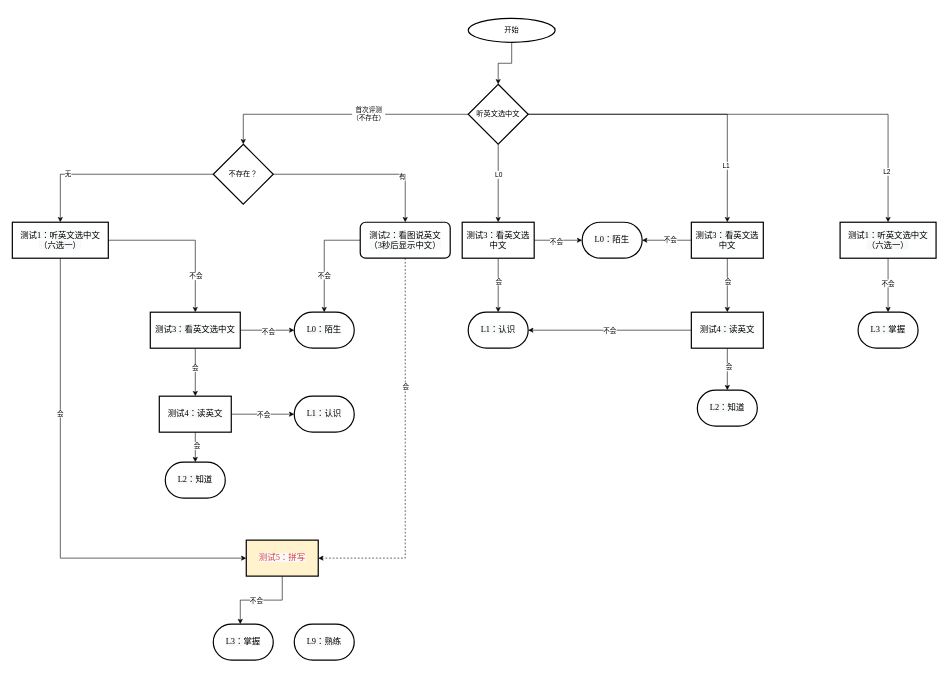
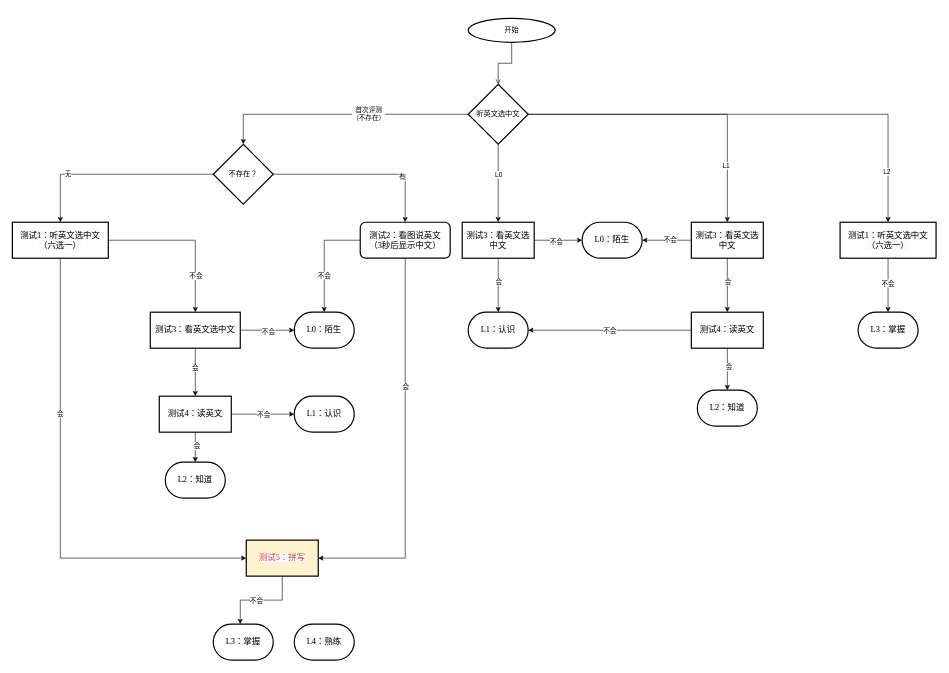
edge "开始" -> "听英文选中文": arrowhead classic -> open
edge "测试2：看图说英文 （3秒后显示中文）" -> "测试5：拼写": style dashed -> solid
node "L9：熟练": label "L9：熟练" -> "L4：熟练"
